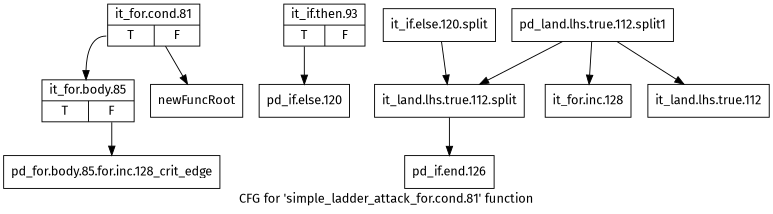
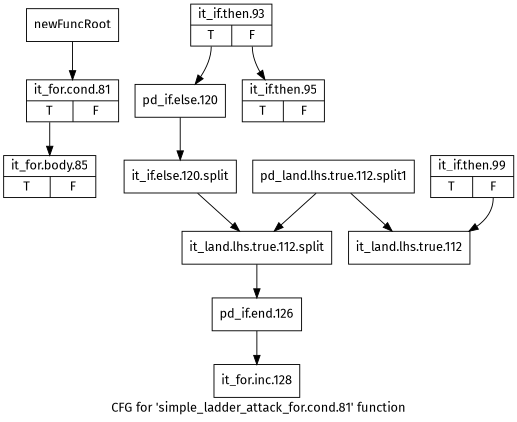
edge "pd_land.lhs.true.112.split1" -> "it_for.inc.128": now "pd_if.end.126" -> "it_for.inc.128"
edge "it_for.cond.81" -> "newFuncRoot": reversed
node "it_if.then.95": added
edge "pd_if.else.120" -> "it_if.else.120.split": added
node "pd_for.body.85.for.inc.128_crit_edge": removed
node "it_if.then.99": added
